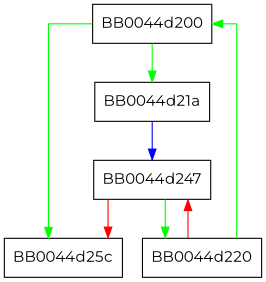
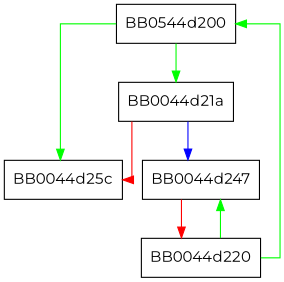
node "BB0044d200": label "BB0044d200" -> "BB0544d200"
edge "BB0044d247" -> "BB0044d25c": now "BB0044d21a" -> "BB0044d25c"
edge "BB0044d247" -> "BB0044d220": color green -> red
edge "BB0044d220" -> "BB0044d247": color red -> green
